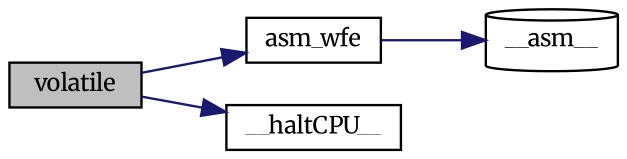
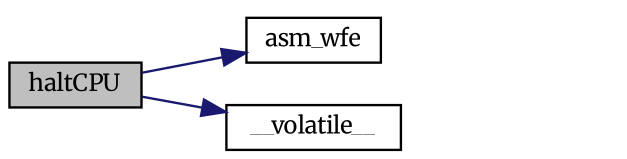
node "__asm__": removed
node "volatile": label "volatile" -> "haltCPU"
node "__haltCPU__": label "__haltCPU__" -> "__volatile__"
